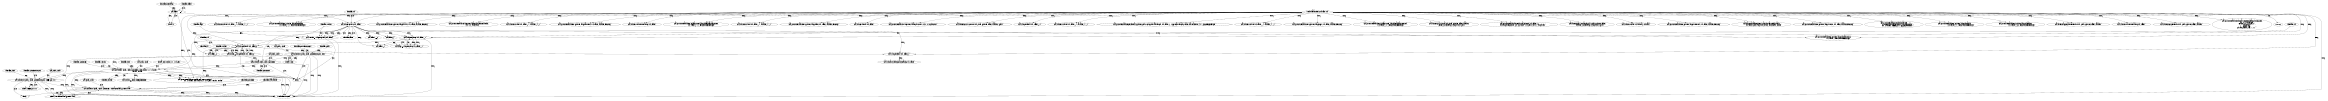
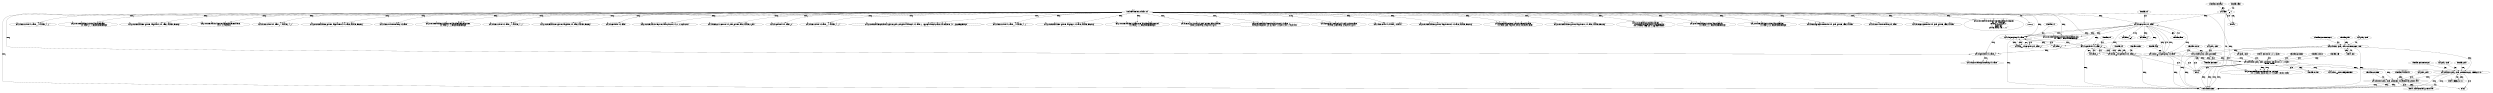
edge "(Call,flags = tvb_get_guint8(tvb, offset + 1))" -> "(Call,tvb_get_guint8(tvb, offset + 1))": added, label "CFG:"
edge "(Call,tot_len = tvb_get_letohs(tvb, offset+2))" -> "(Call,col_clear(pinfo->cinfo, COL_INFO))": now "(Call,tot_len = tvb_get_letohs(tvb, offset+2))" -> "(MethodReturn,RET)"
